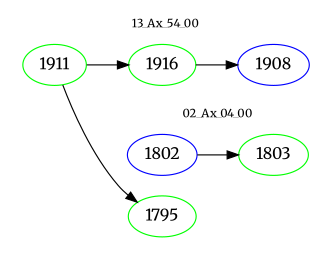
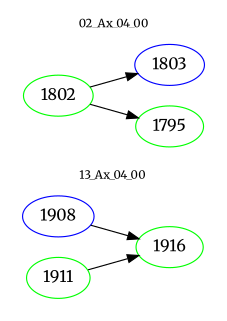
cluster "13_Ax_54_00": label "13_Ax_54_00" -> "13_Ax_04_00"
edge "1916" -> "1908": reversed
edge "1911" -> "1795": now "1802" -> "1795"
node "1802": color blue -> green
node "1803": color green -> blue
